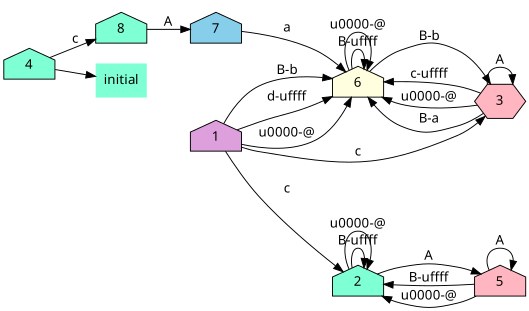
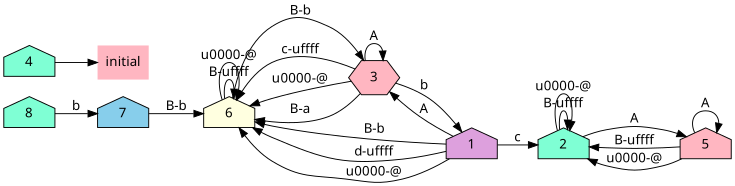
edge "8" -> "7": label "A" -> "b"
edge "7" -> "6": label "a" -> "B-b"
edge "4" -> "8": removed, label "c"
node "initial": fillcolor aquamarine -> lightpink
edge "3" -> "1": added, label "b"
edge "1" -> "3": label "c" -> "A"
